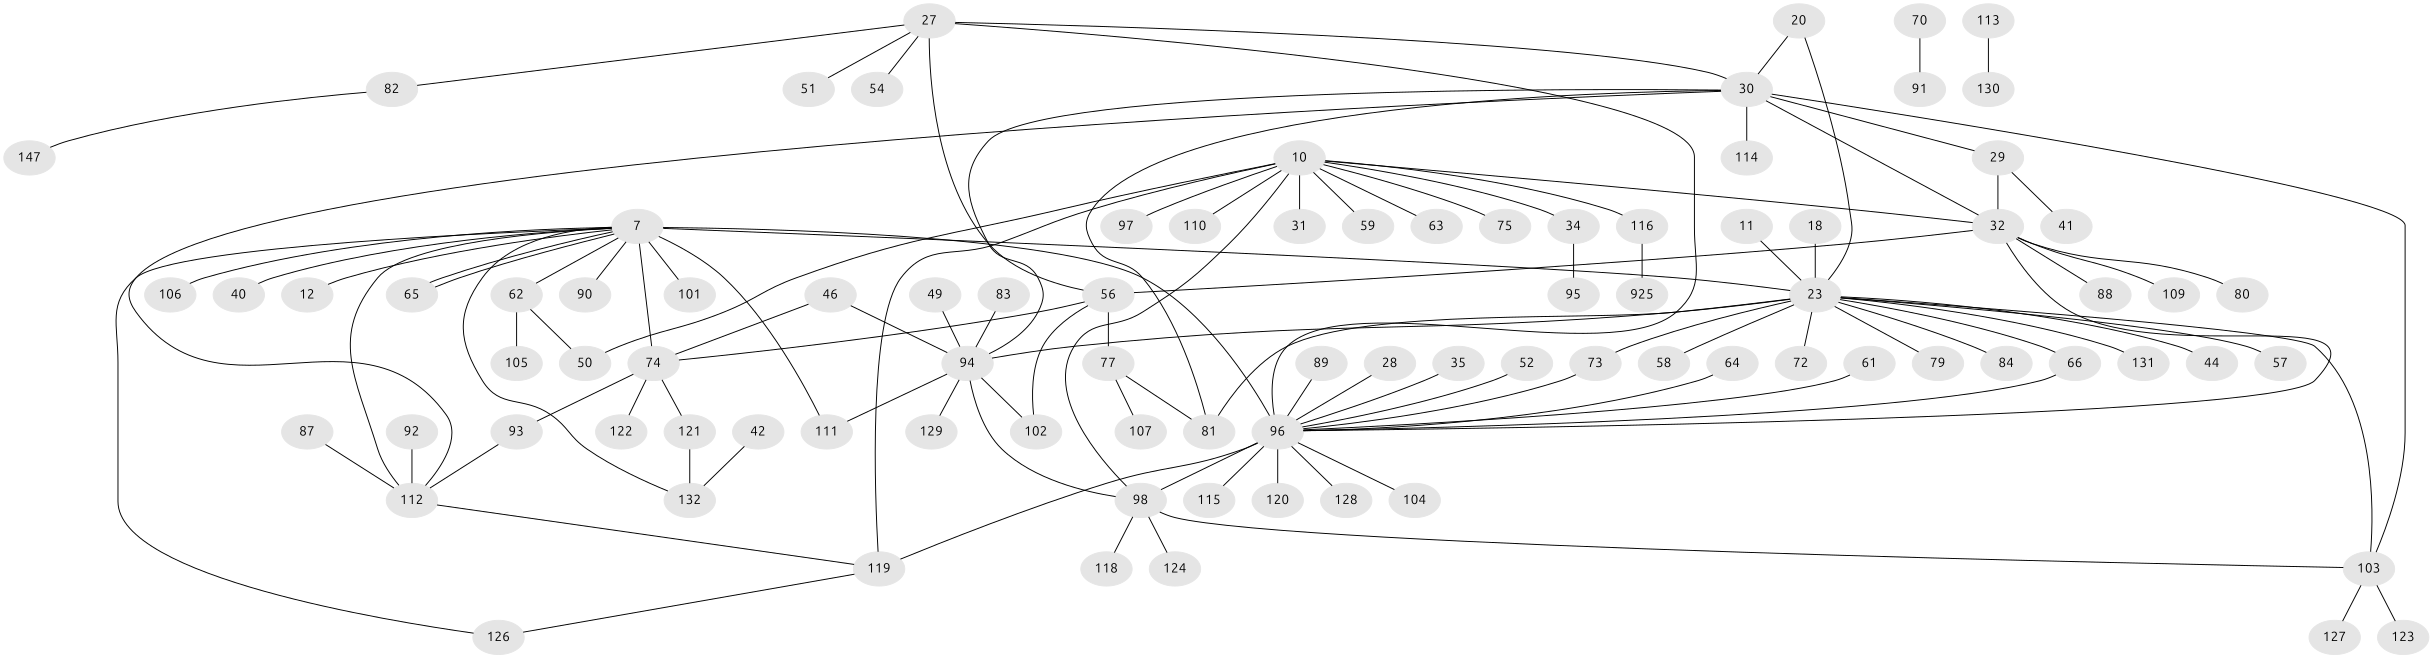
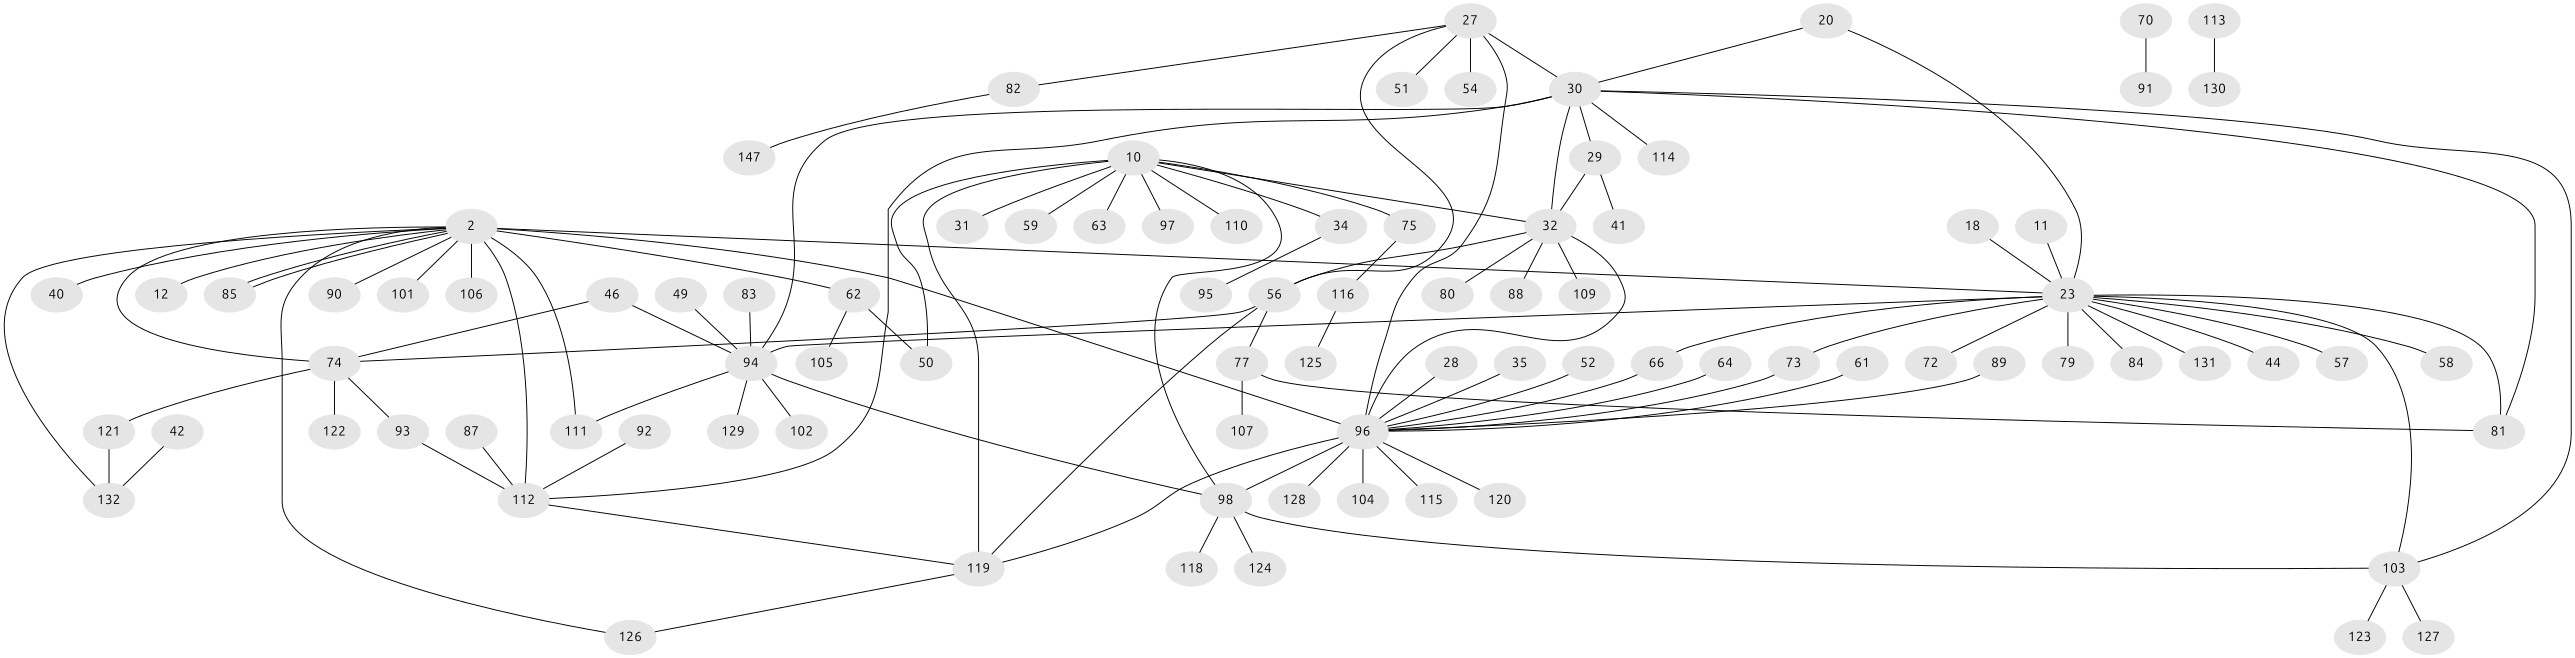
edge "10" -- "116": now "75" -- "116"
node "7": label "7" -> "2"
node "65": label "65" -> "85"
node "925": label "925" -> "125"
edge "56" -- "102": now "56" -- "119"
